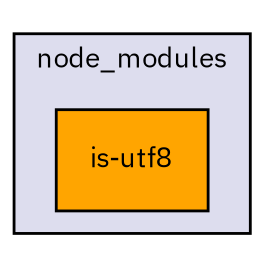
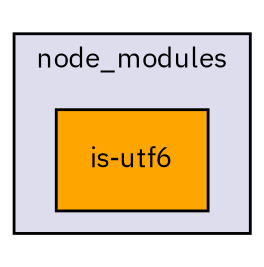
node "is-utf8": label "is-utf8" -> "is-utf6"
